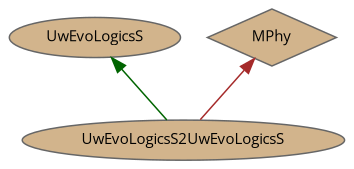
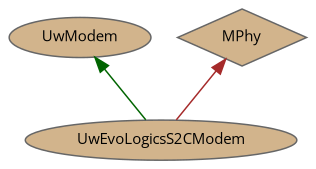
node "UwEvoLogicsS": label "UwEvoLogicsS" -> "UwModem"
node "UwEvoLogicsS2UwEvoLogicsS": label "UwEvoLogicsS2UwEvoLogicsS" -> "UwEvoLogicsS2CModem"
